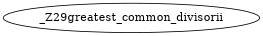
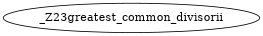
node "_Z29greatest_common_divisorii": label "_Z29greatest_common_divisorii" -> "_Z23greatest_common_divisorii"
